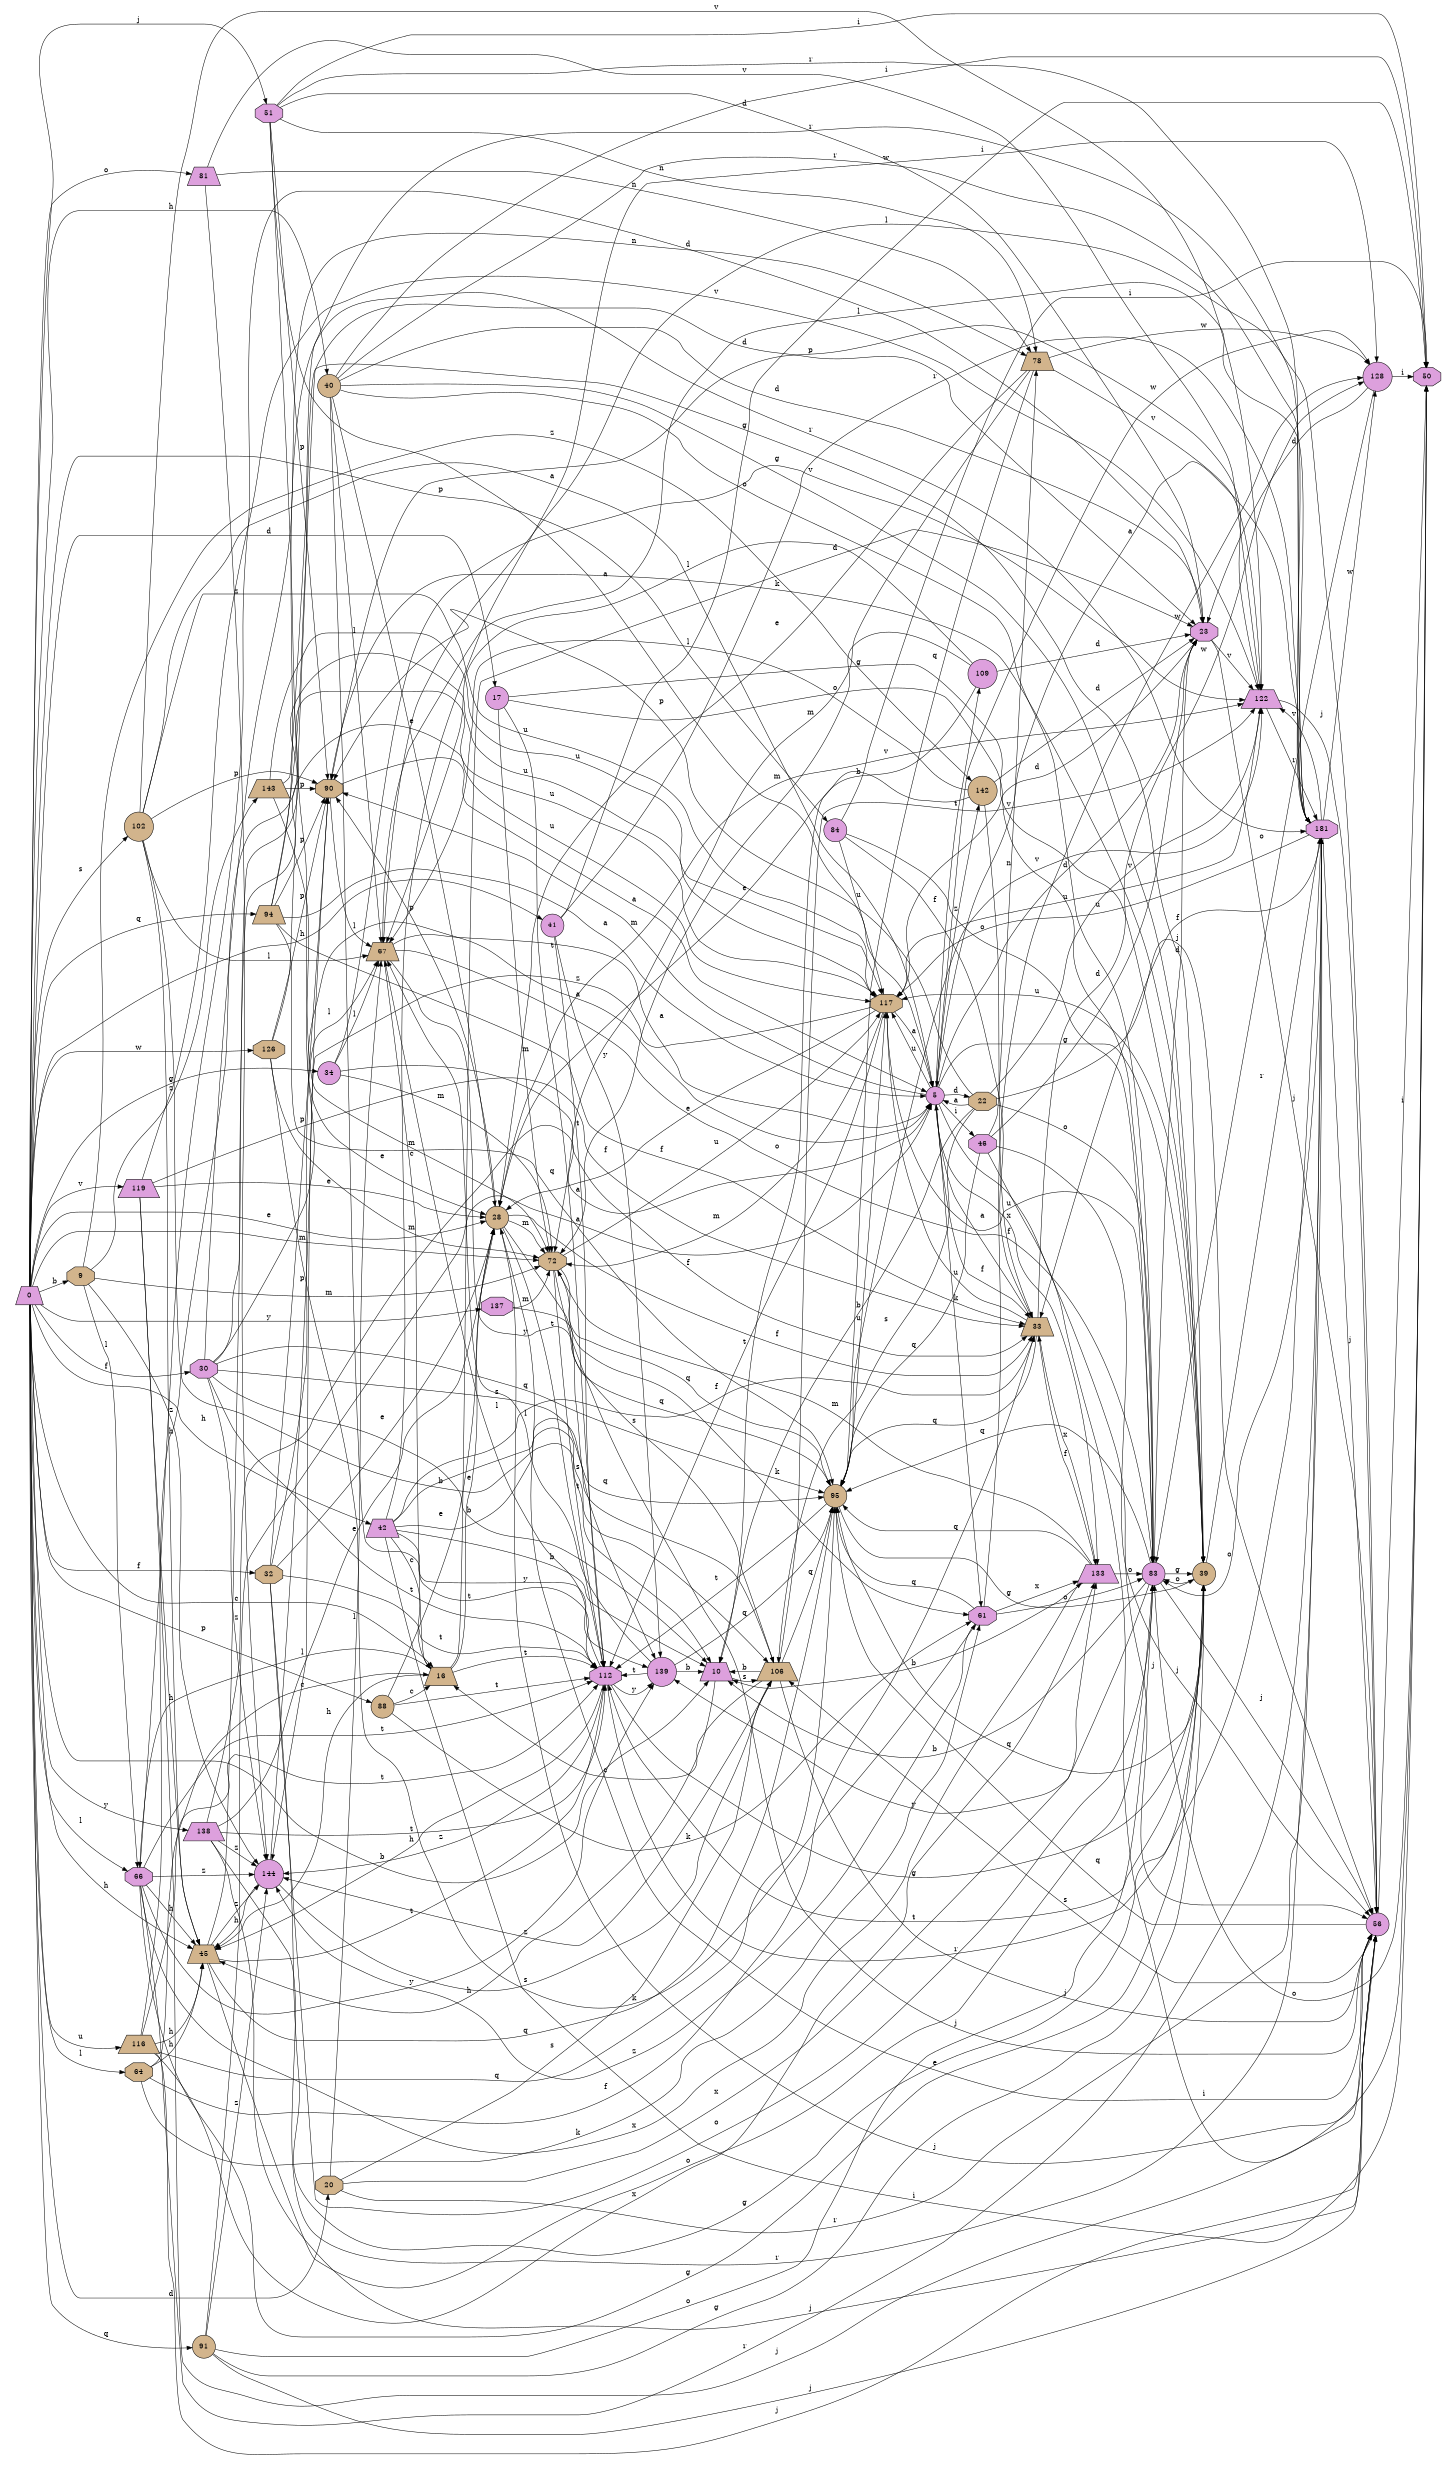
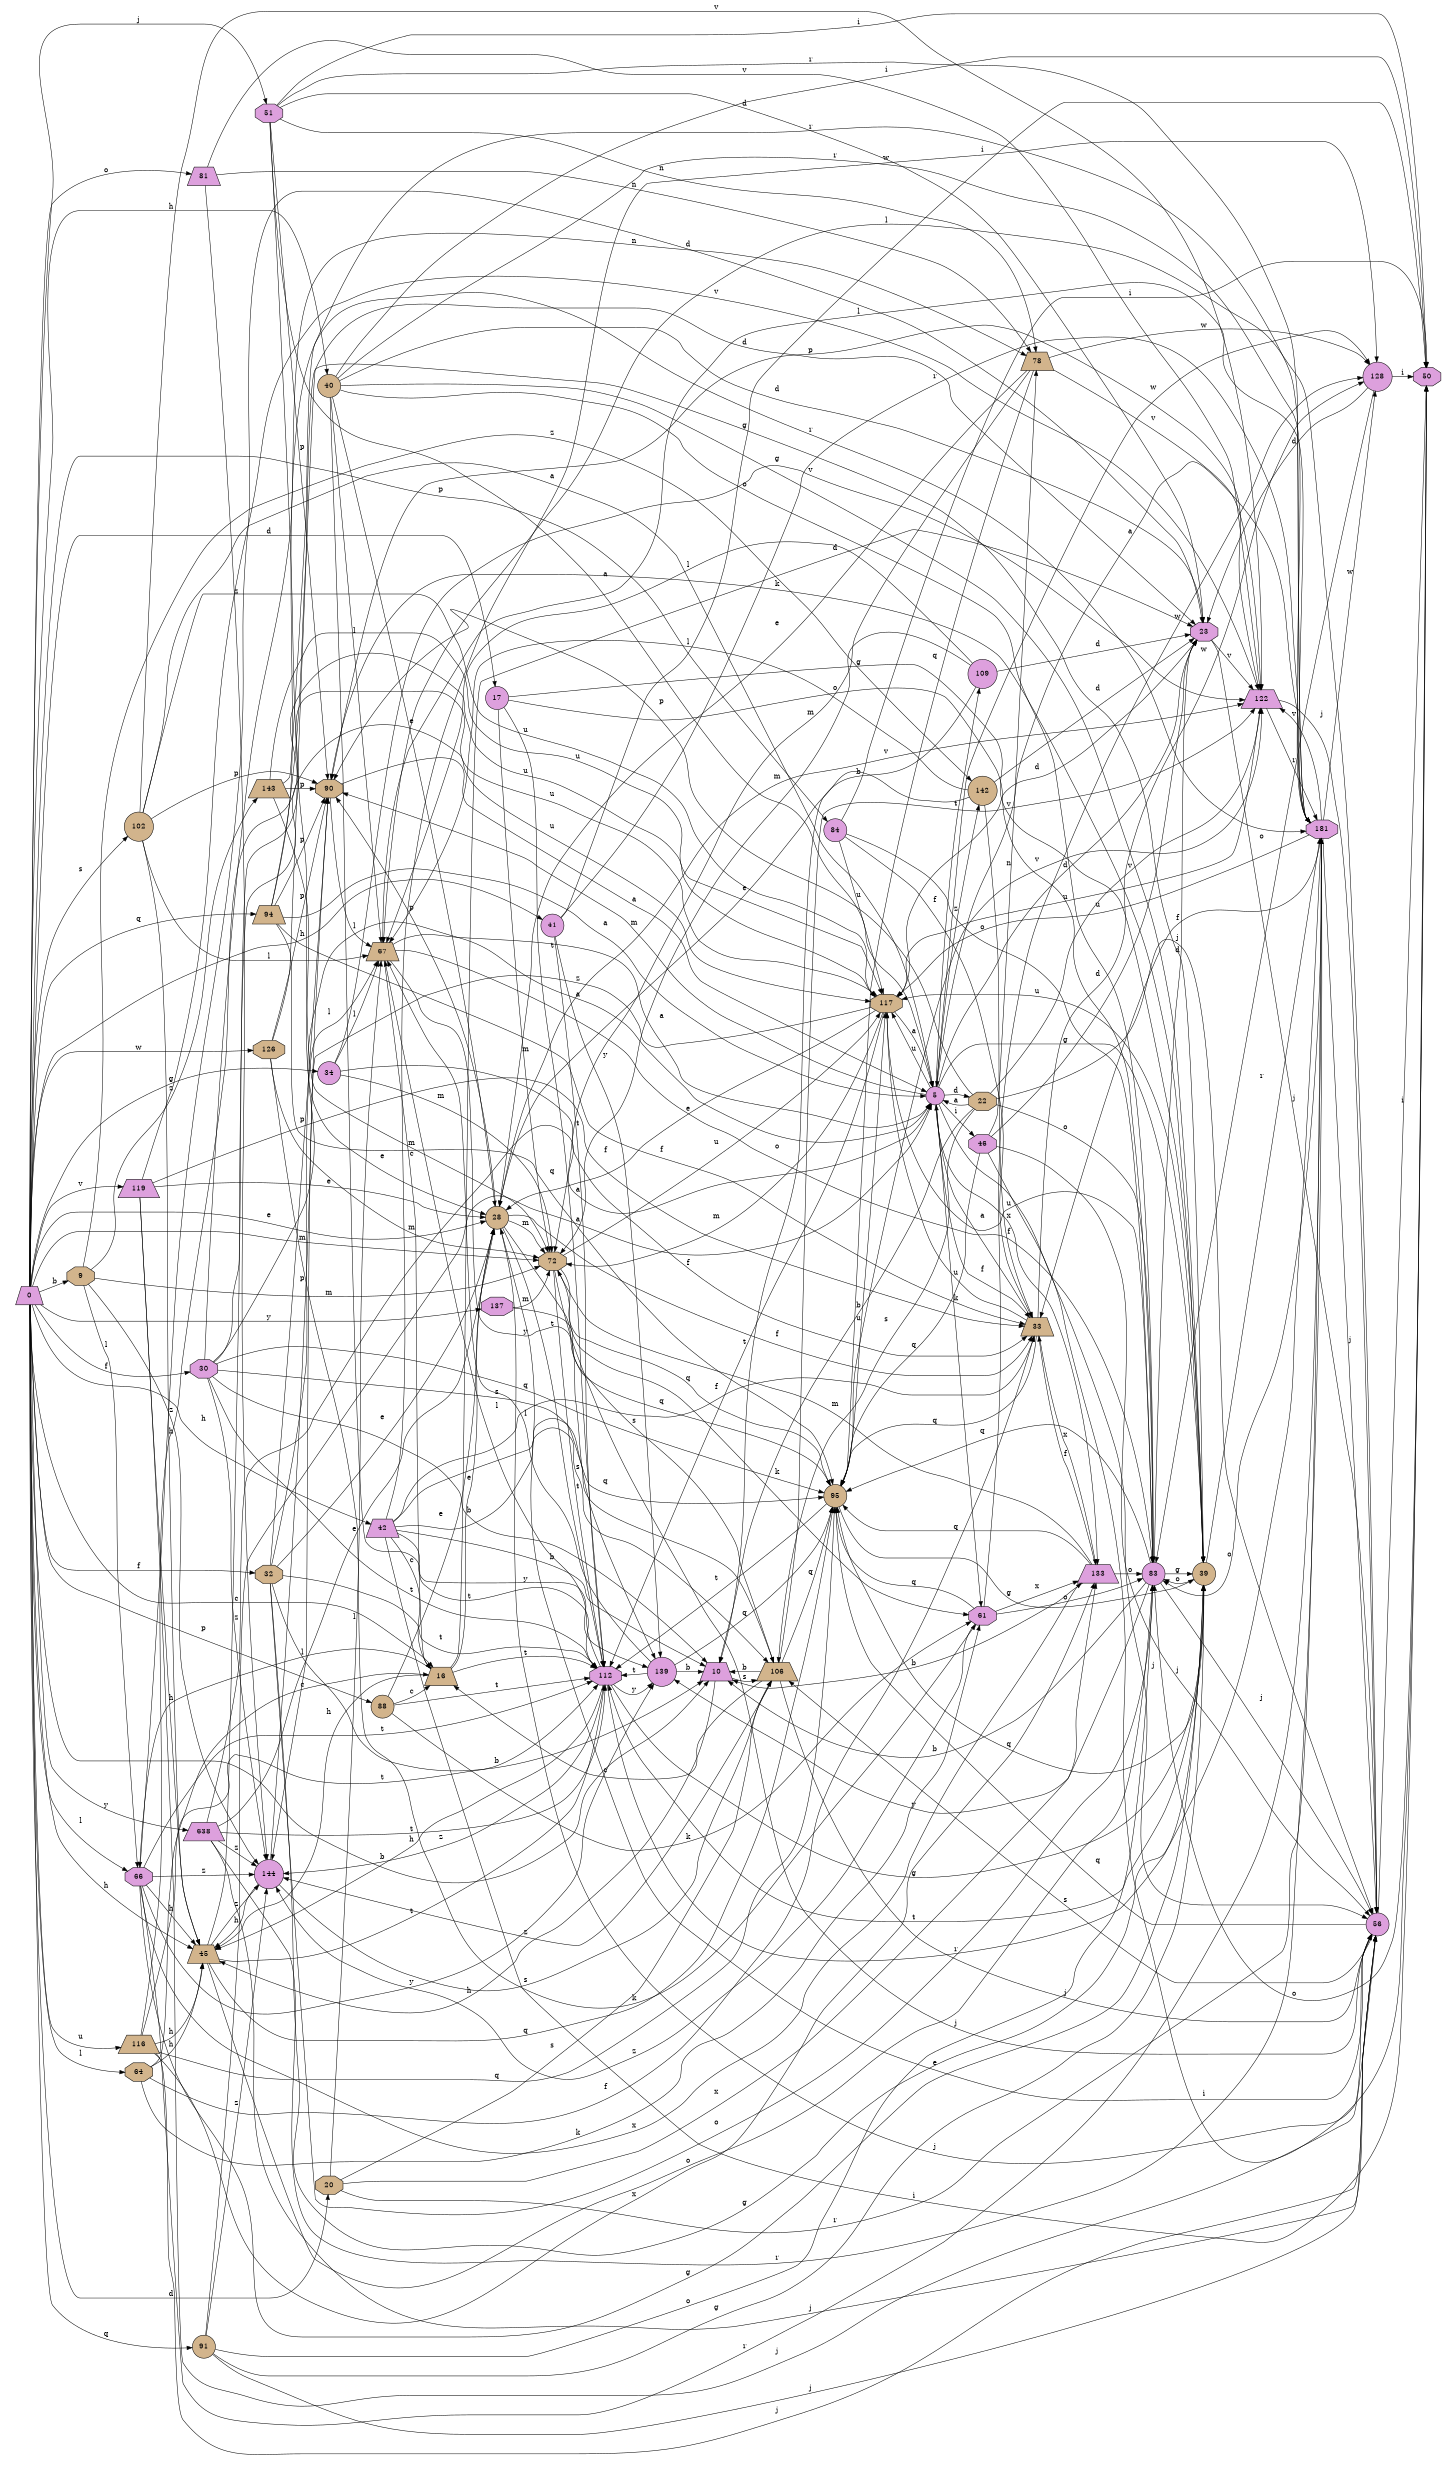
edge "102" -> "10": now "32" -> "10"
node "138": label "138" -> "638"
